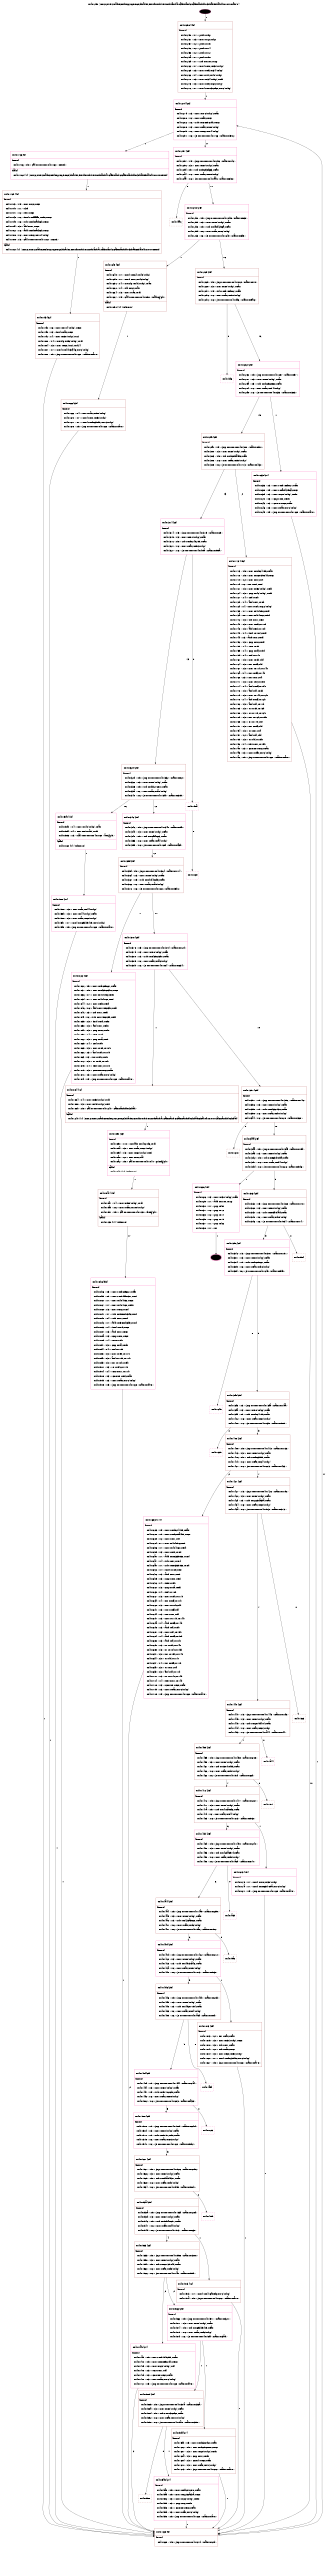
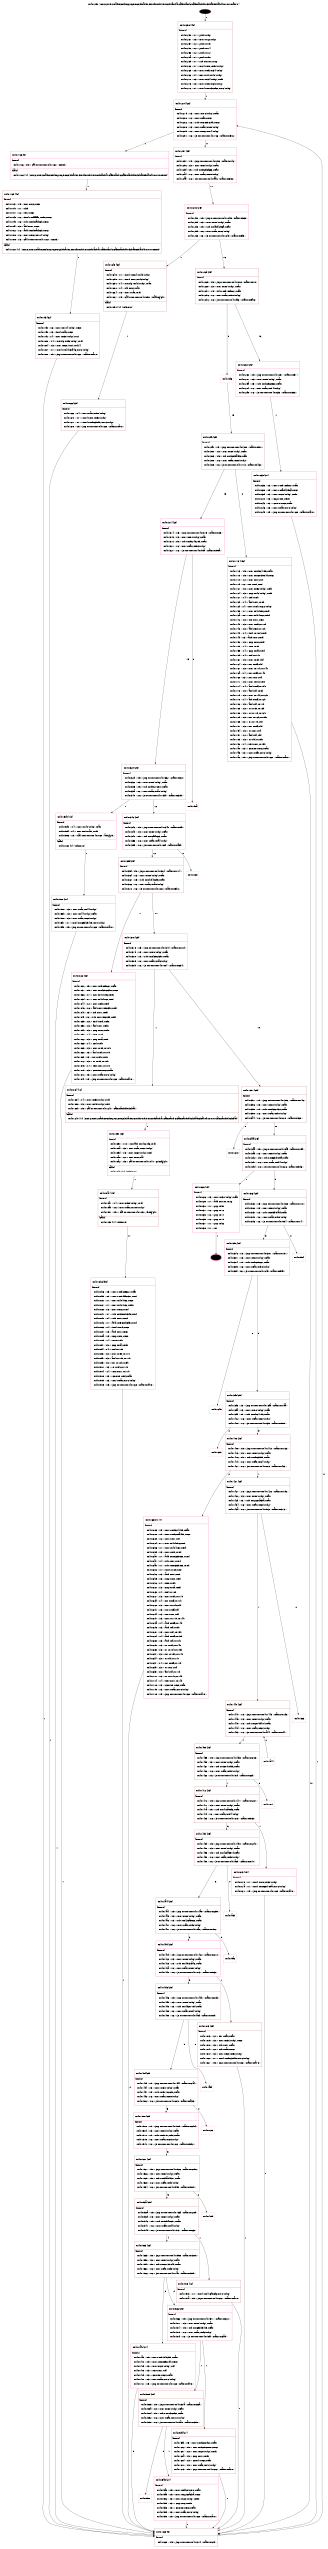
node "0x401aac": removed
edge "0x4012e2 [25]" -> "0x4012fb [25]": now "0x401bf6" -> "0x4012fb [25]"
edge "0x40132d [25]" -> "0x4015db [13]": label " 16" -> " 1"
edge "0x401bea" -> "0x401c8f": now "0x401346 [25]" -> "0x401c8f"
edge "0x401440 [25]" -> "0x401a44": reversed
edge "0x401521 [25]" -> "0x40153a [25]": added, label "5"
